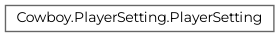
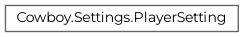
node "Cowboy.PlayerSetting.PlayerSetting": label "Cowboy.PlayerSetting.PlayerSetting" -> "Cowboy.Settings.PlayerSetting"
